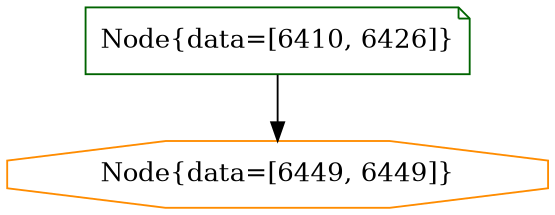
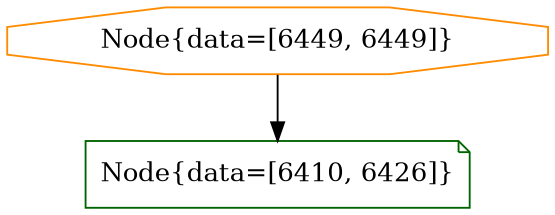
edge "Node{data=[6410, 6426]}" -> "Node{data=[6449, 6449]}": reversed
